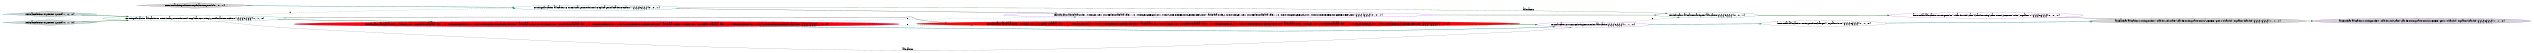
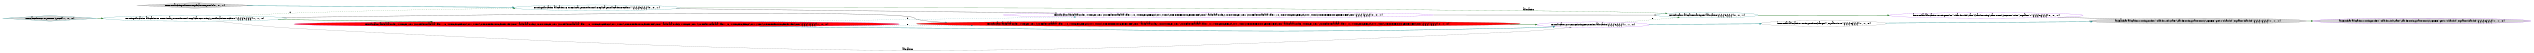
node "testCancelRecoveryBetterSyncId['0', '1', '0']": removed
